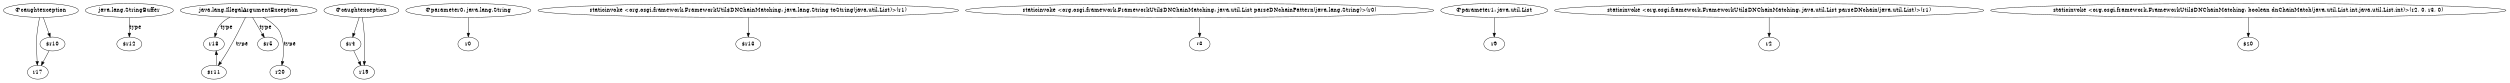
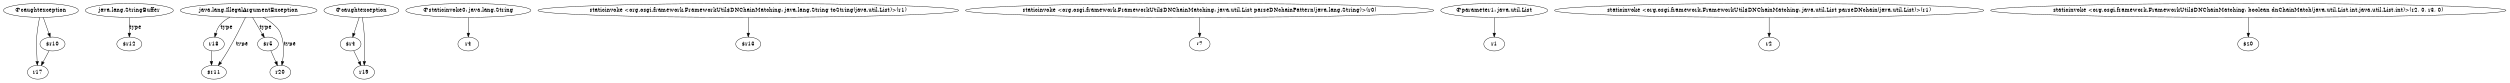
node "@parameter0: java.lang.String": label "@parameter0: java.lang.String" -> "@staticinvoke0: java.lang.String"
node "r0": label "r0" -> "r4"
node "r3": label "r3" -> "r7"
node "r9": label "r9" -> "r1"
edge "$r5" -> "r20": added
edge "$r11" -> "r18": reversed
